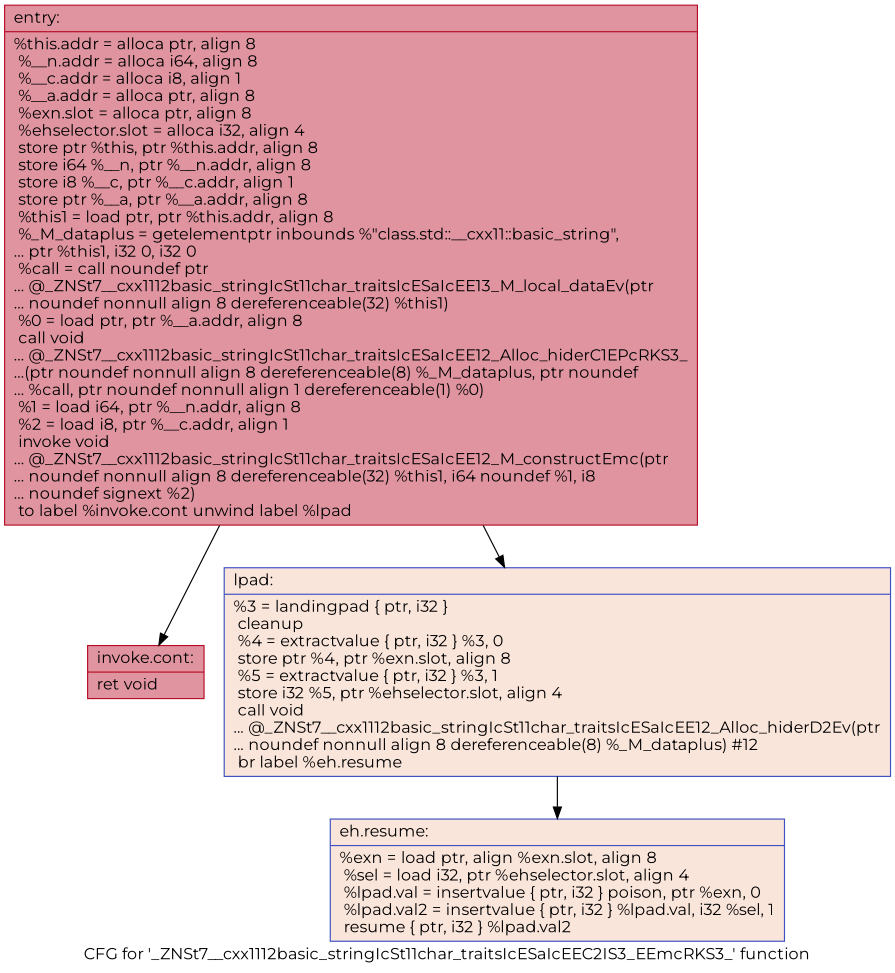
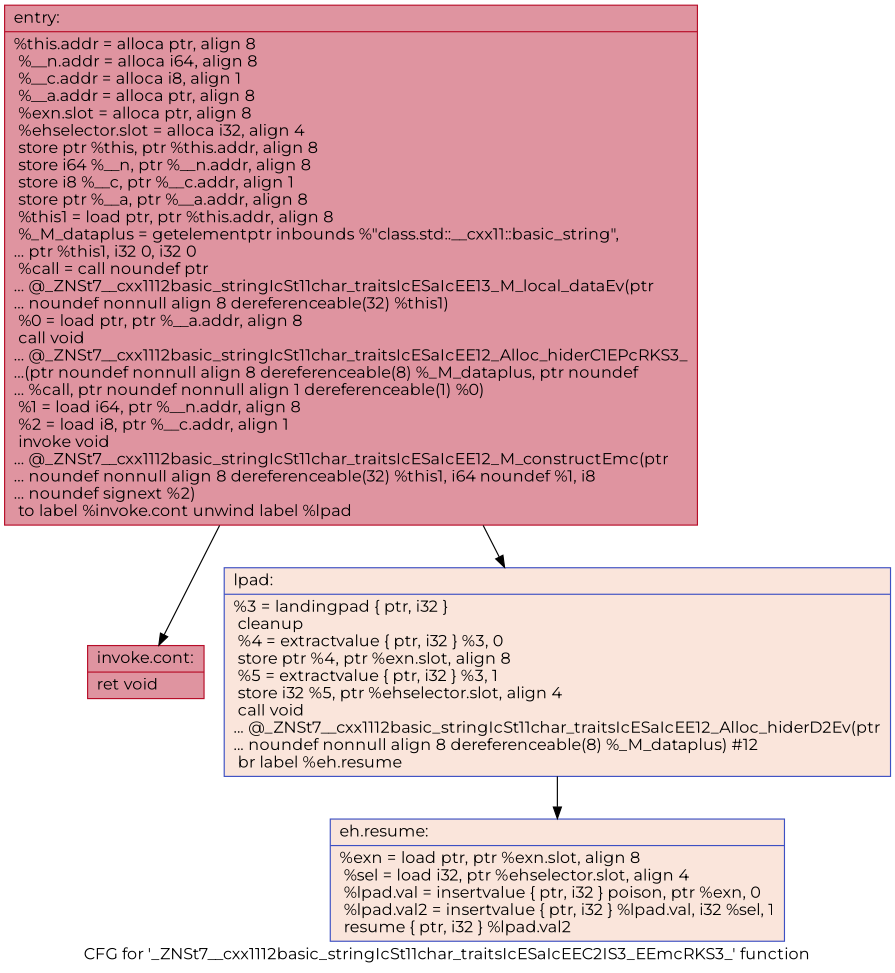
node "eh.resume:": text "%exn = load ptr, align %exn.slot, align 8" -> "%exn = load ptr, ptr %exn.slot, align 8"
